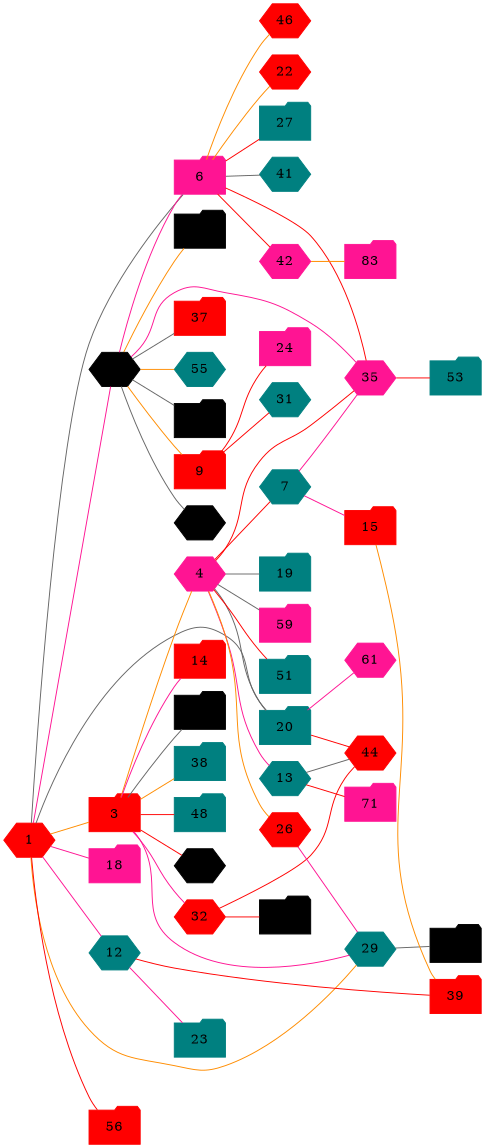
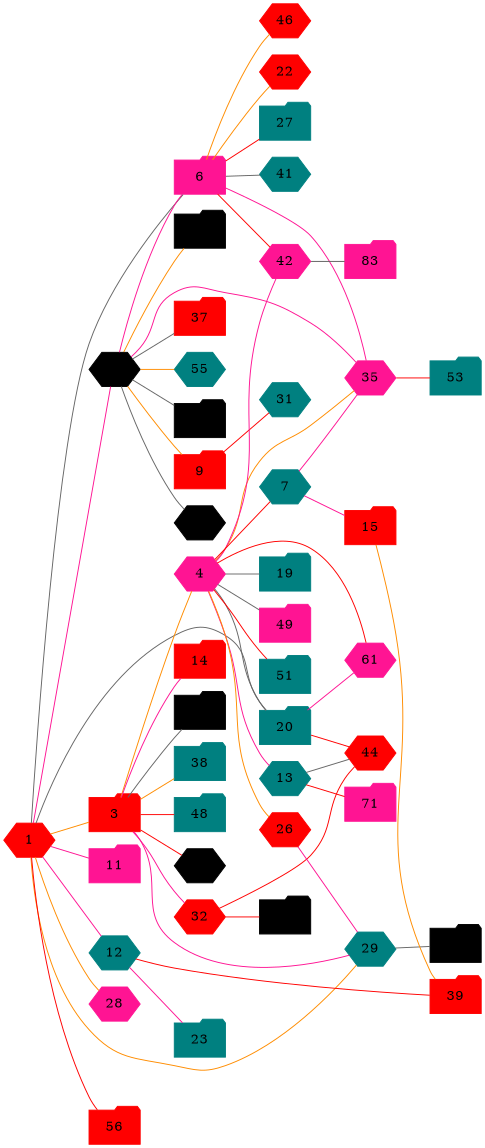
edge "6" -- "35": color red -> deeppink
edge "42" -- "83": color darkorange -> gray40
node "24": removed
edge "42" -- "4": added
edge "35" -- "4": color red -> darkorange
edge "4" -- "61": added
node "59": label "59" -> "49"
node "18": label "18" -> "11"
node "28": added
